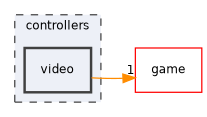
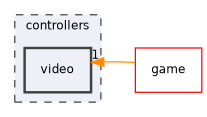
edge "video" -> "game": reversed
